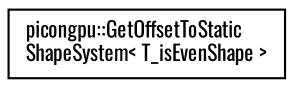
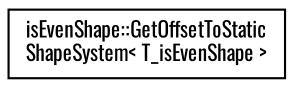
node "picongpu::GetOffsetToStatic ShapeSystem< T_isEvenShape >": label "picongpu::GetOffsetToStatic ShapeSystem< T_isEvenShape >" -> "isEvenShape::GetOffsetToStatic ShapeSystem< T_isEvenShape >"
